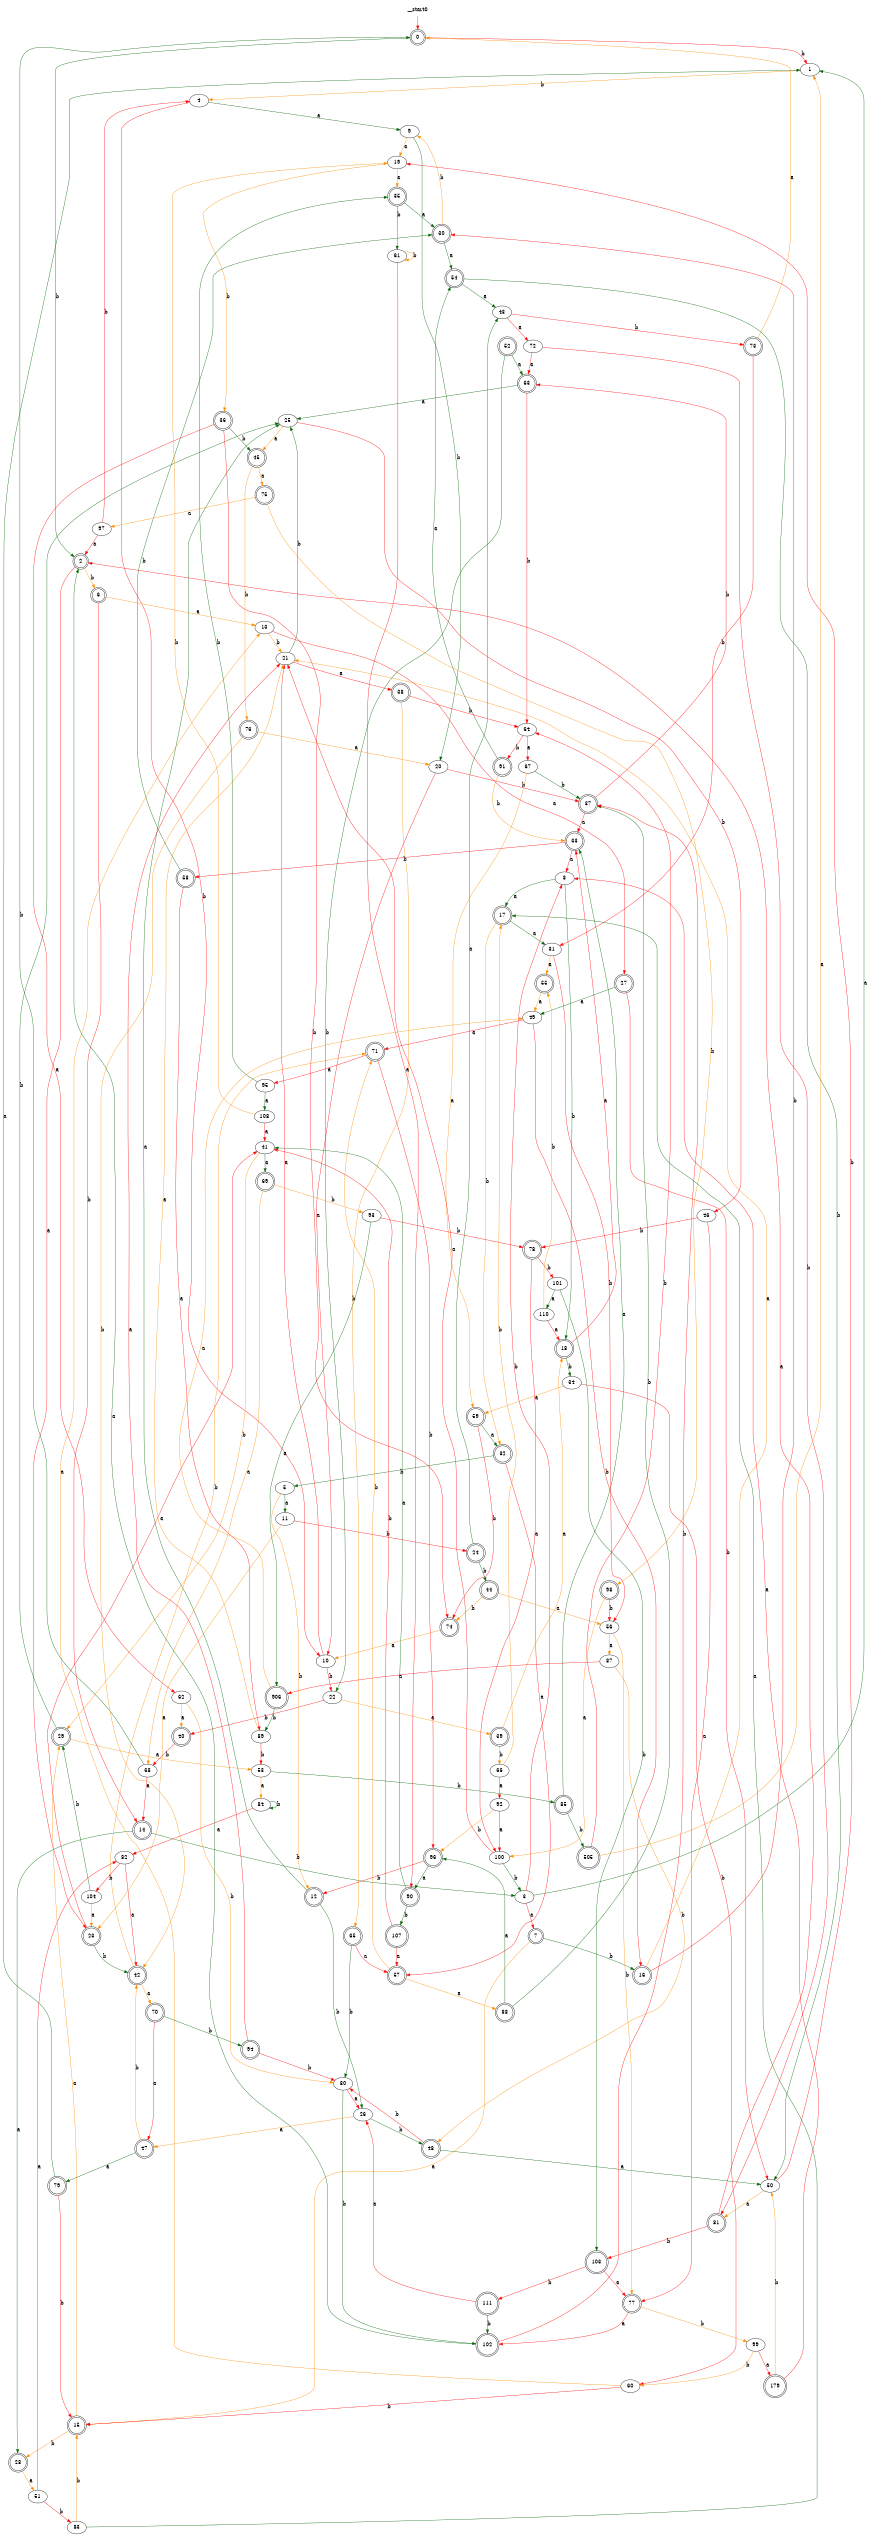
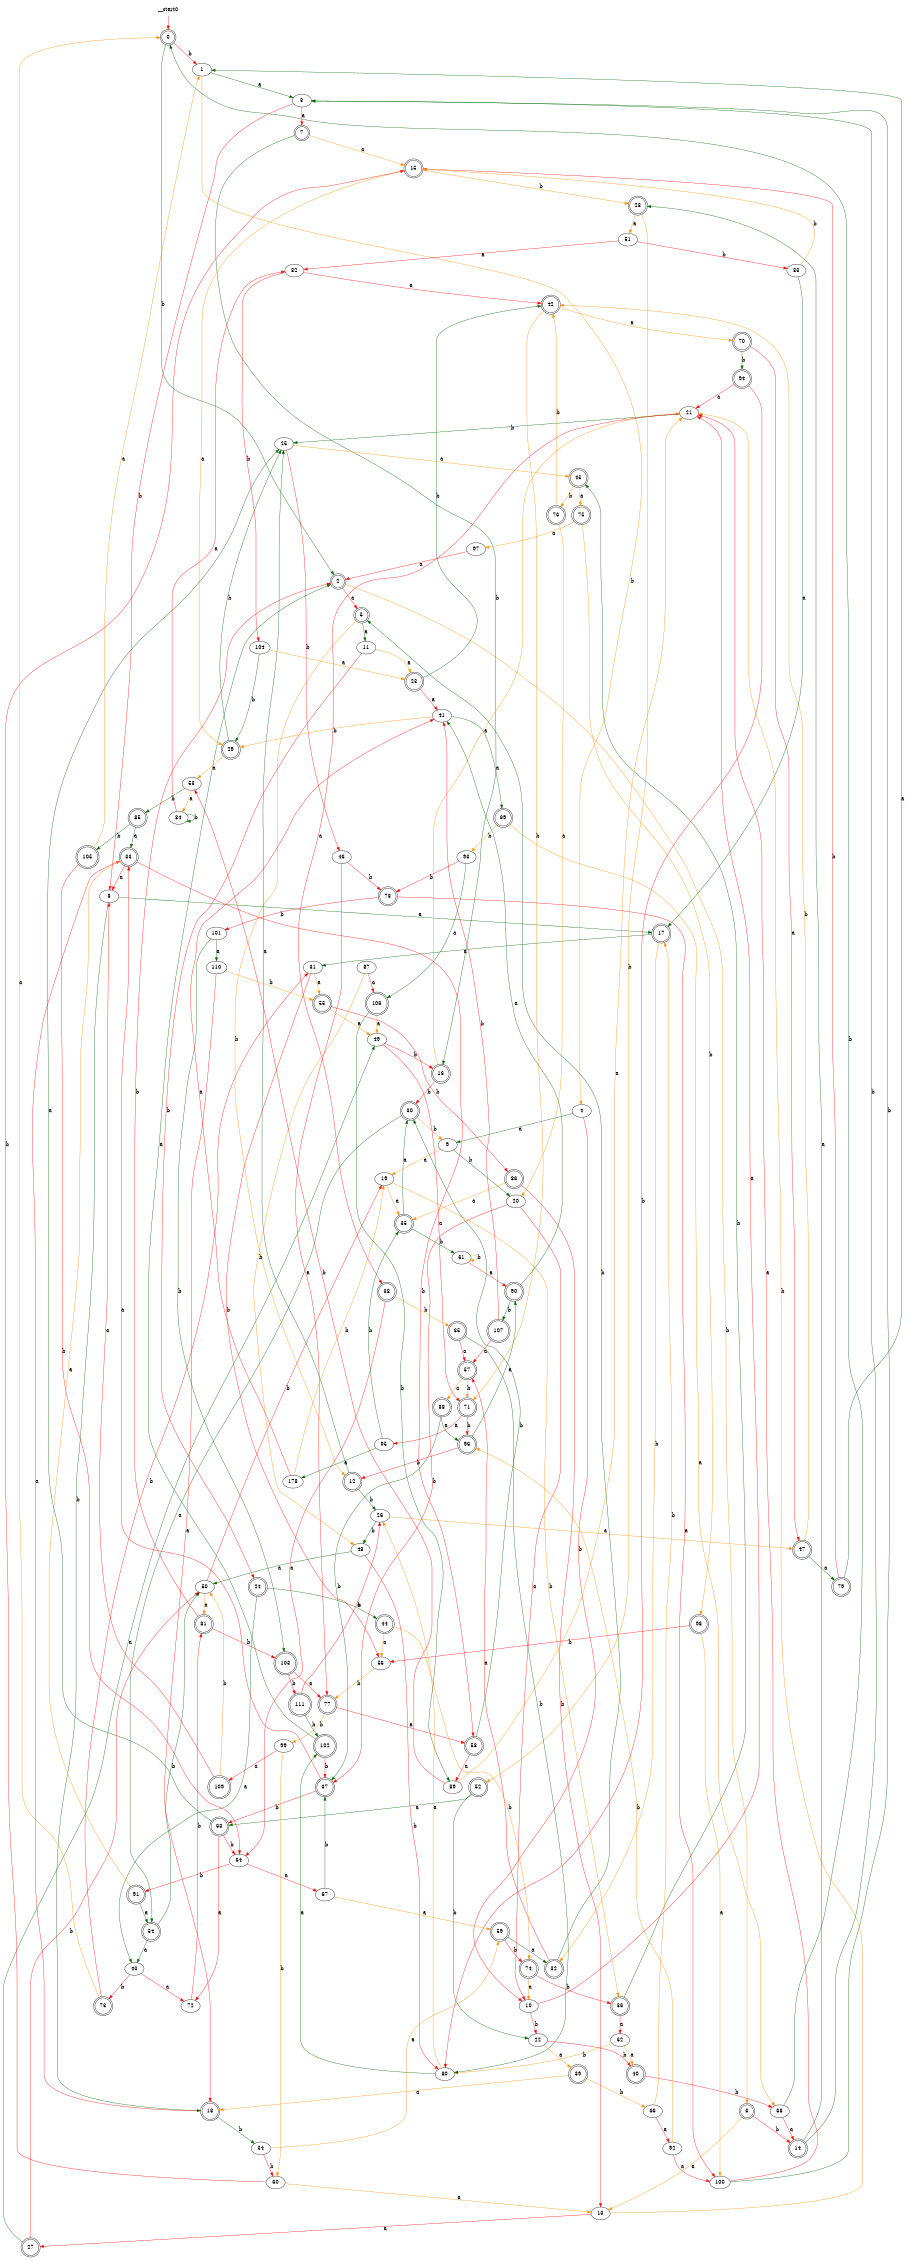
edge "97" -> "4": removed, label "b"
edge "72" -> "63": reversed
edge "38" -> "64": label "b" -> "a"
edge "91" -> "33": label "b" -> "a"
edge "28" -> "52": added, label "b"
edge "36" -> "74": reversed
edge "3" -> "1": reversed
node "108": label "108" -> "178"
node "86": added
edge "2" -> "23": now "2" -> "5"
edge "81" -> "2": label "a" -> "b"
node "5": shape ellipse -> doublecircle
edge "56" -> "87": removed, label "a"
node "906": label "906" -> "106"
node "505": label "505" -> "105"
edge "80" -> "26": color red -> darkorange
node "48": shape doublecircle -> ellipse
edge "80" -> "102": label "b" -> "a"
edge "77" -> "102": now "77" -> "58"
node "179": label "179" -> "109"
